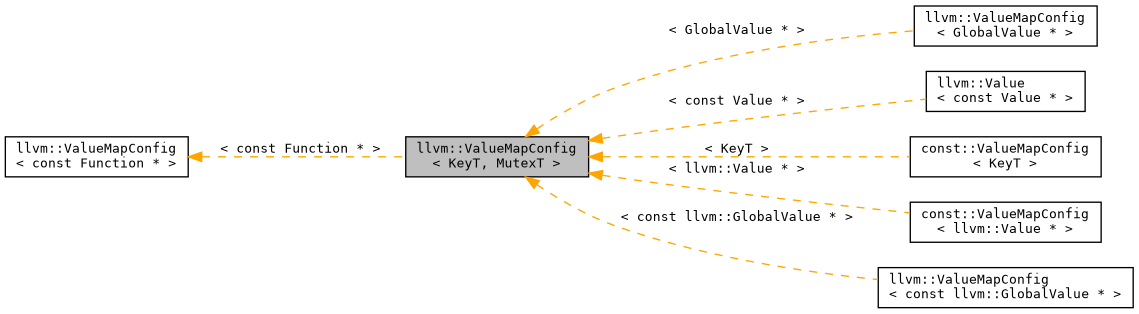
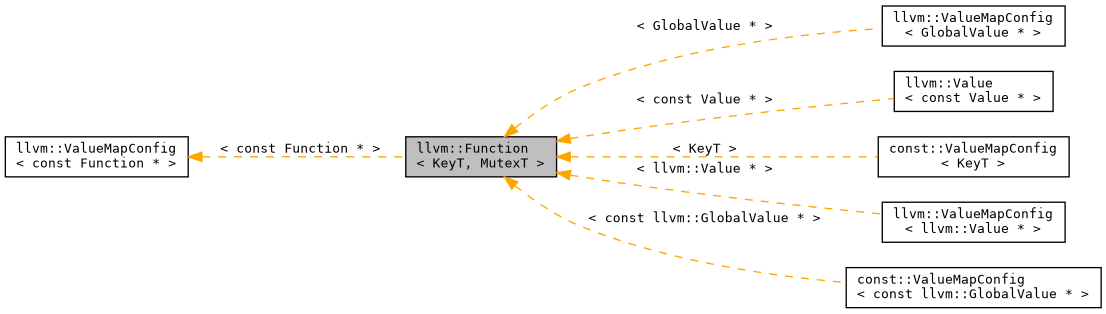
node "llvm::ValueMapConfig < KeyT, MutexT >": label "llvm::ValueMapConfig < KeyT, MutexT >" -> "llvm::Function < KeyT, MutexT >"
node "const::ValueMapConfig < llvm::Value * >": label "const::ValueMapConfig < llvm::Value * >" -> "llvm::ValueMapConfig < llvm::Value * >"
node "llvm::ValueMapConfig < const llvm::GlobalValue * >": label "llvm::ValueMapConfig < const llvm::GlobalValue * >" -> "const::ValueMapConfig < const llvm::GlobalValue * >"
